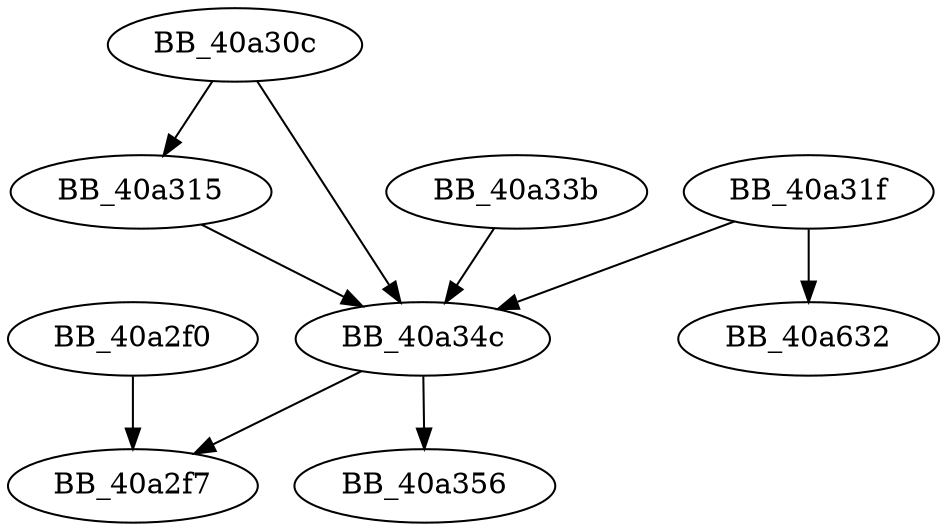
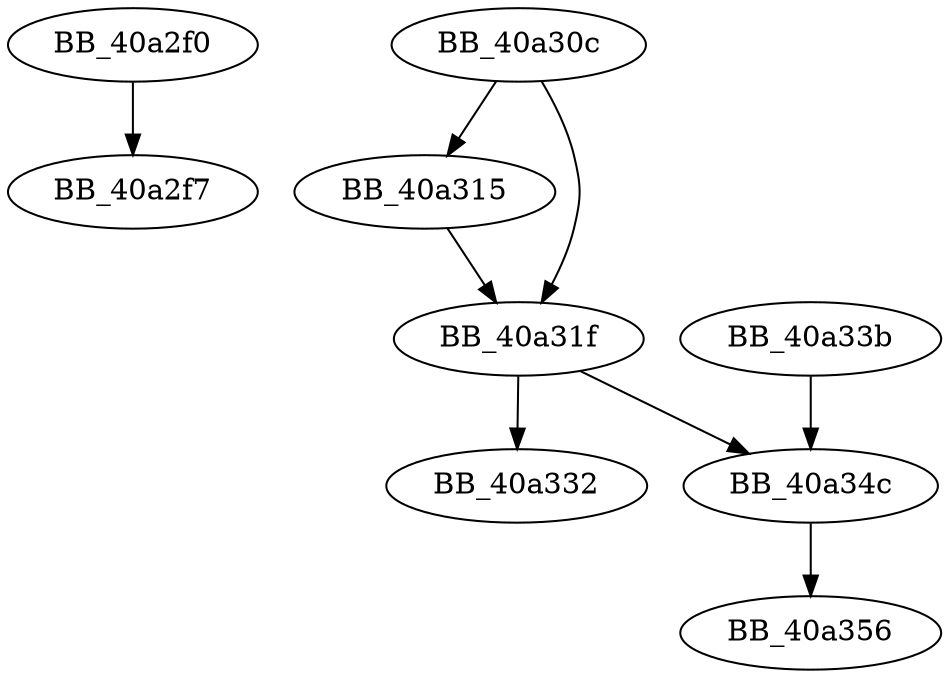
edge "BB_40a30c" -> "BB_40a34c": now "BB_40a30c" -> "BB_40a31f"
edge "BB_40a315" -> "BB_40a34c": now "BB_40a315" -> "BB_40a31f"
node "BB_40a632": label "BB_40a632" -> "BB_40a332"
edge "BB_40a34c" -> "BB_40a2f7": removed
